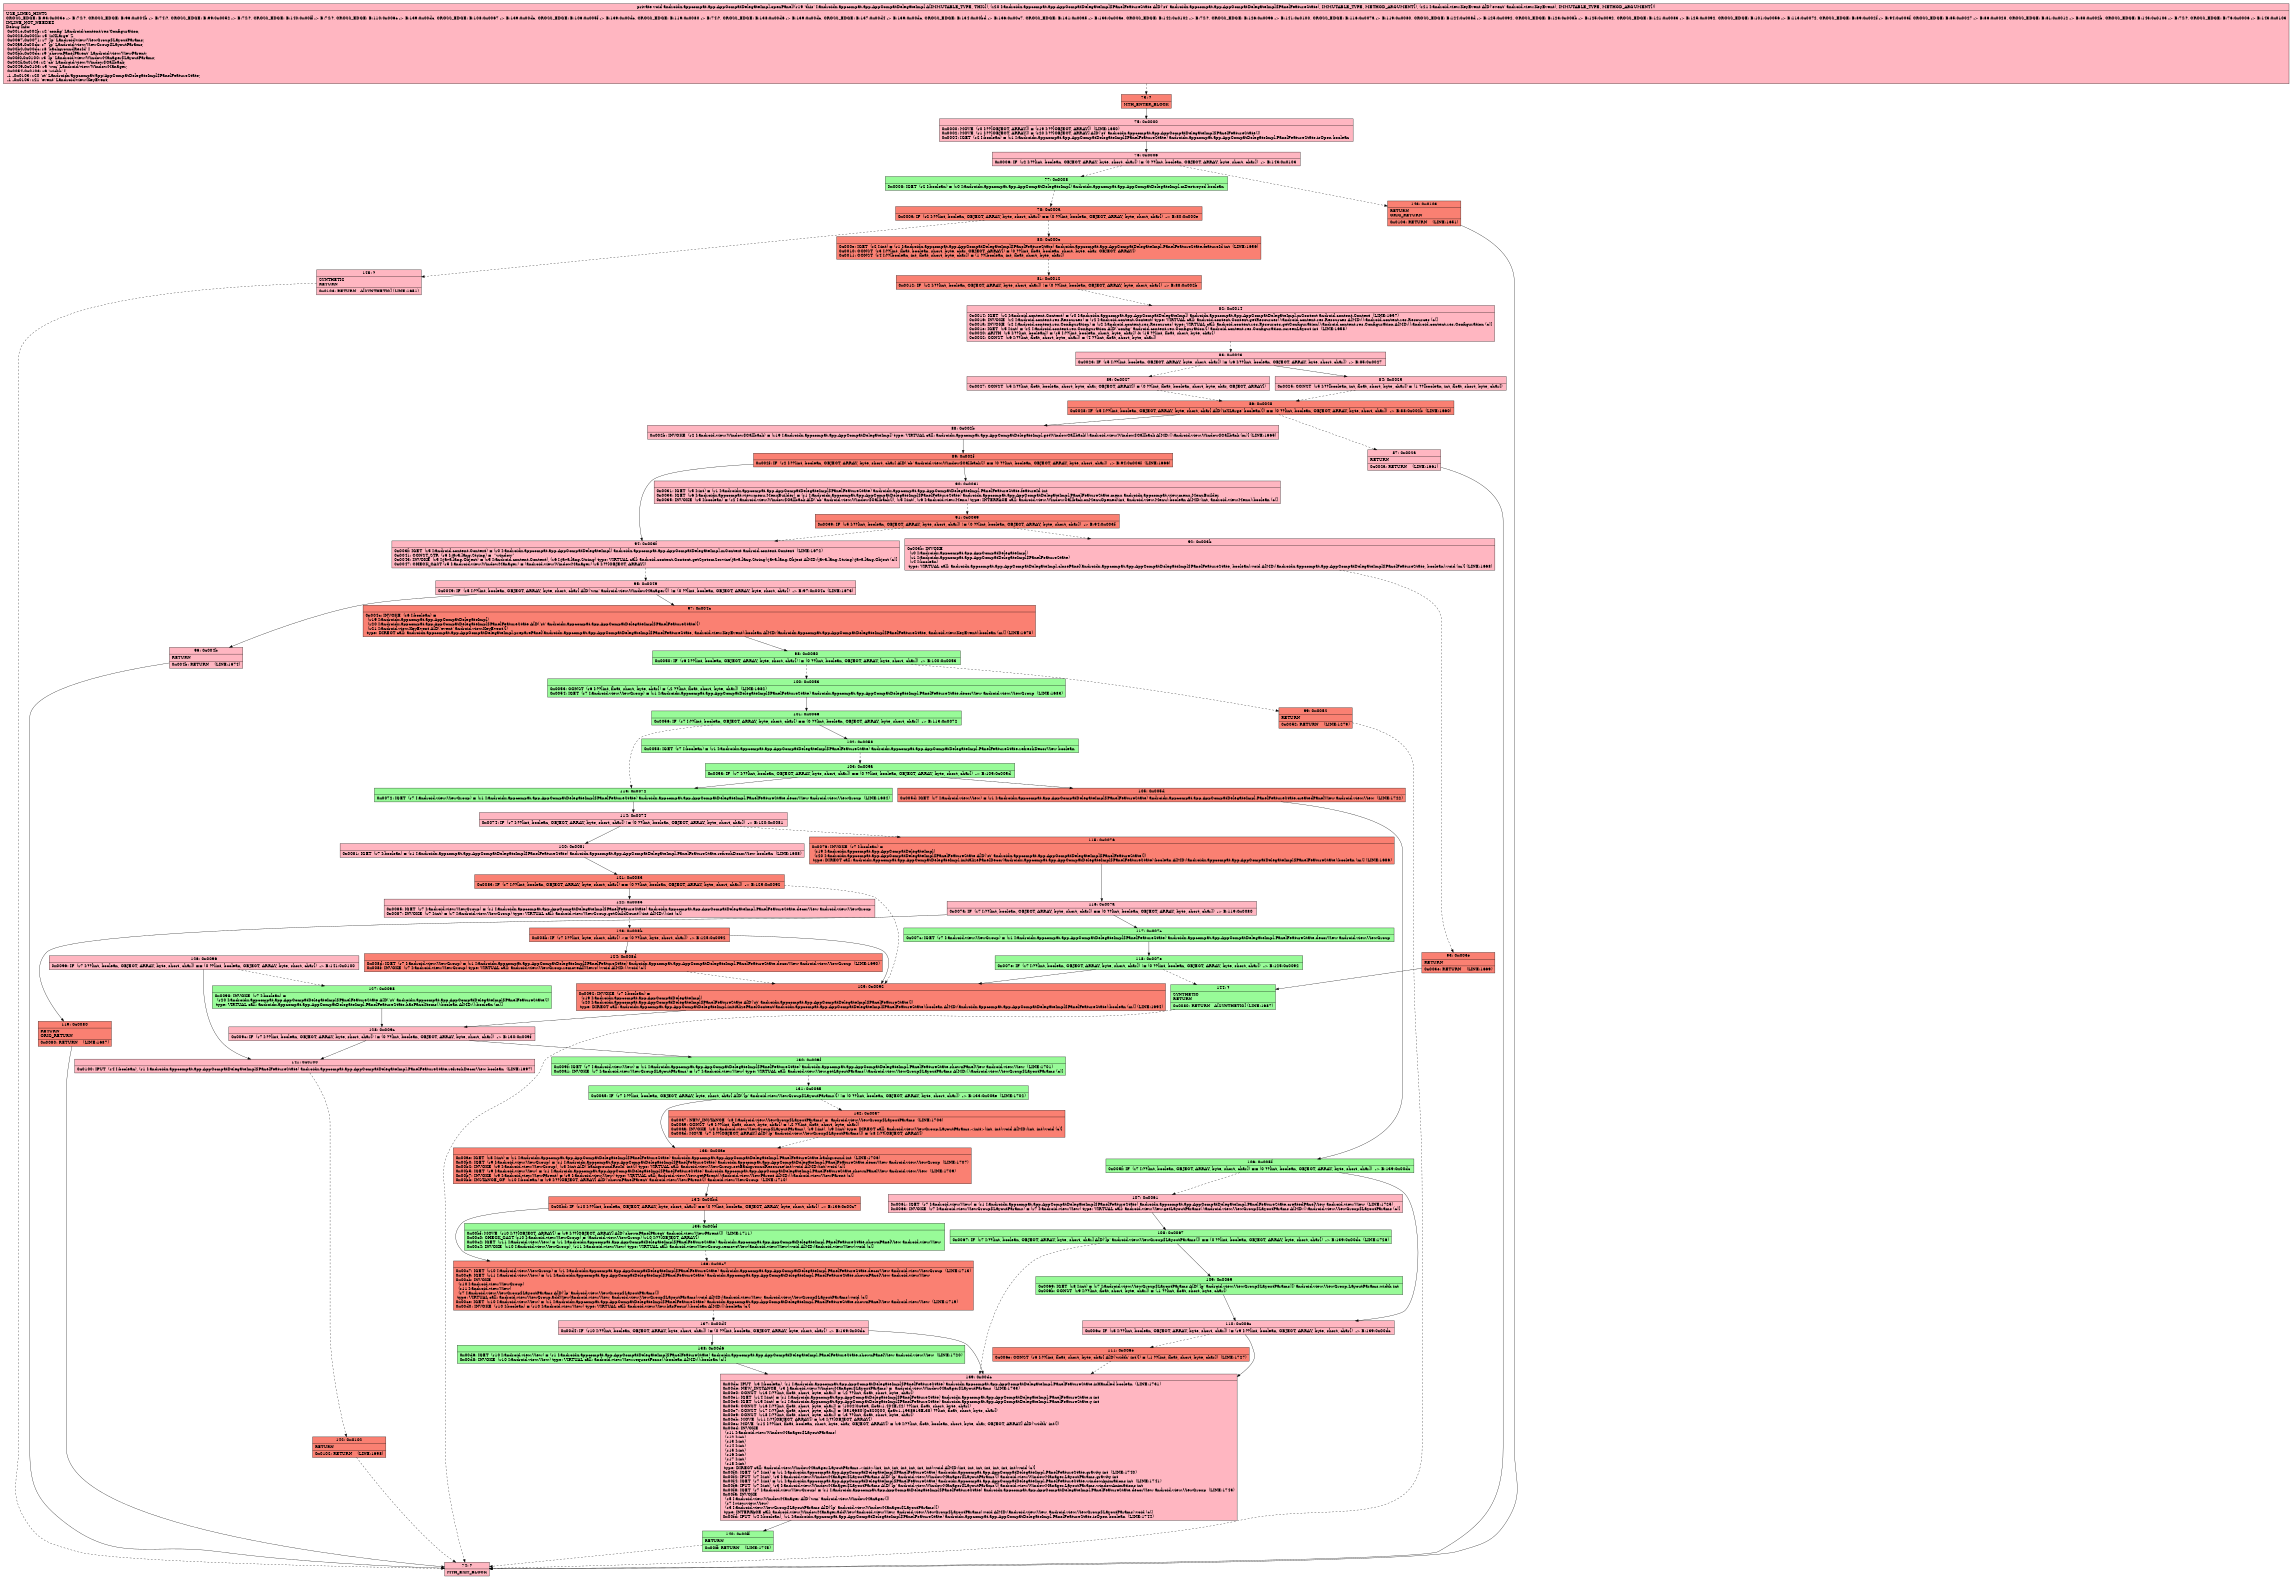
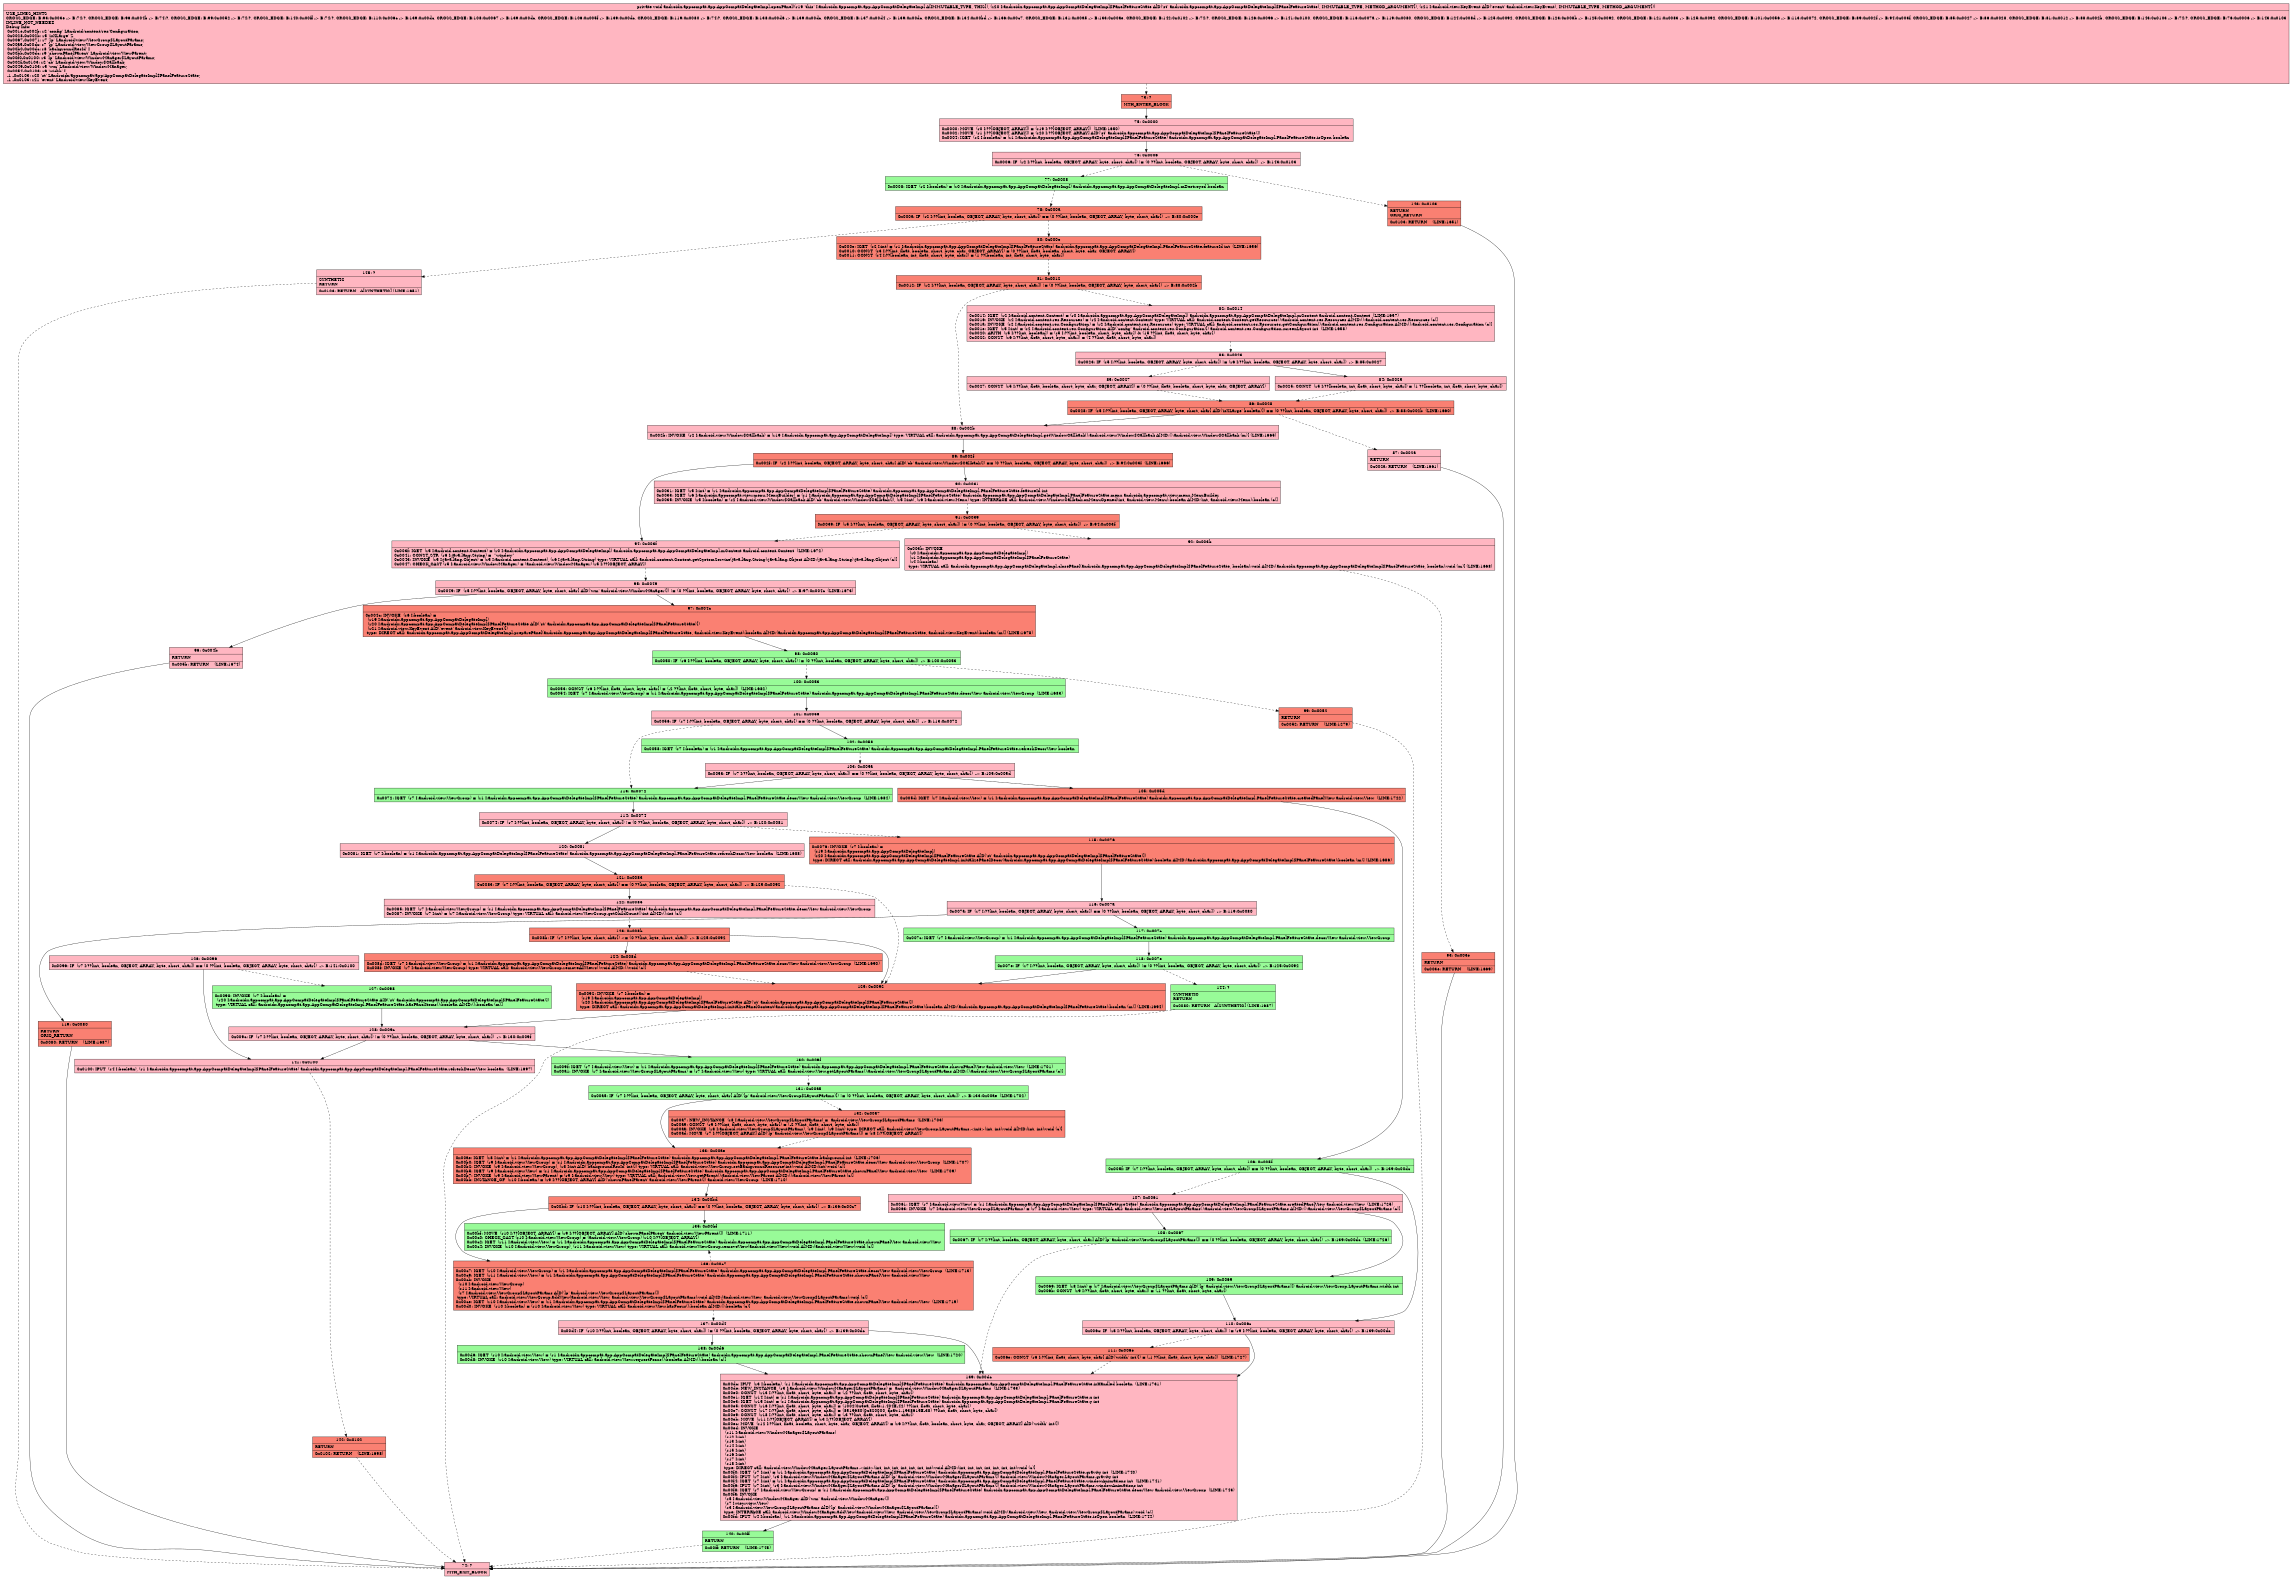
edge "81: 0x0012" -> "88: 0x002b": added
node "96: 0x004b": text "0x004b: RETURN    (LINE:1674)" -> "0x005b: RETURN    (LINE:1674)"
node "101: 0x0056": fillcolor palegreen -> lightpink
node "103: 0x005a": fillcolor palegreen -> lightpink
edge "93: 0x003e" -> "144: ?": now "93: 0x003e" -> "74: ?"
edge "135: 0x00bf" -> "136: 0x00c7": reversed
edge "108: 0x0067" -> "109: 0x0069": now "107: 0x0061" -> "109: 0x0069"
